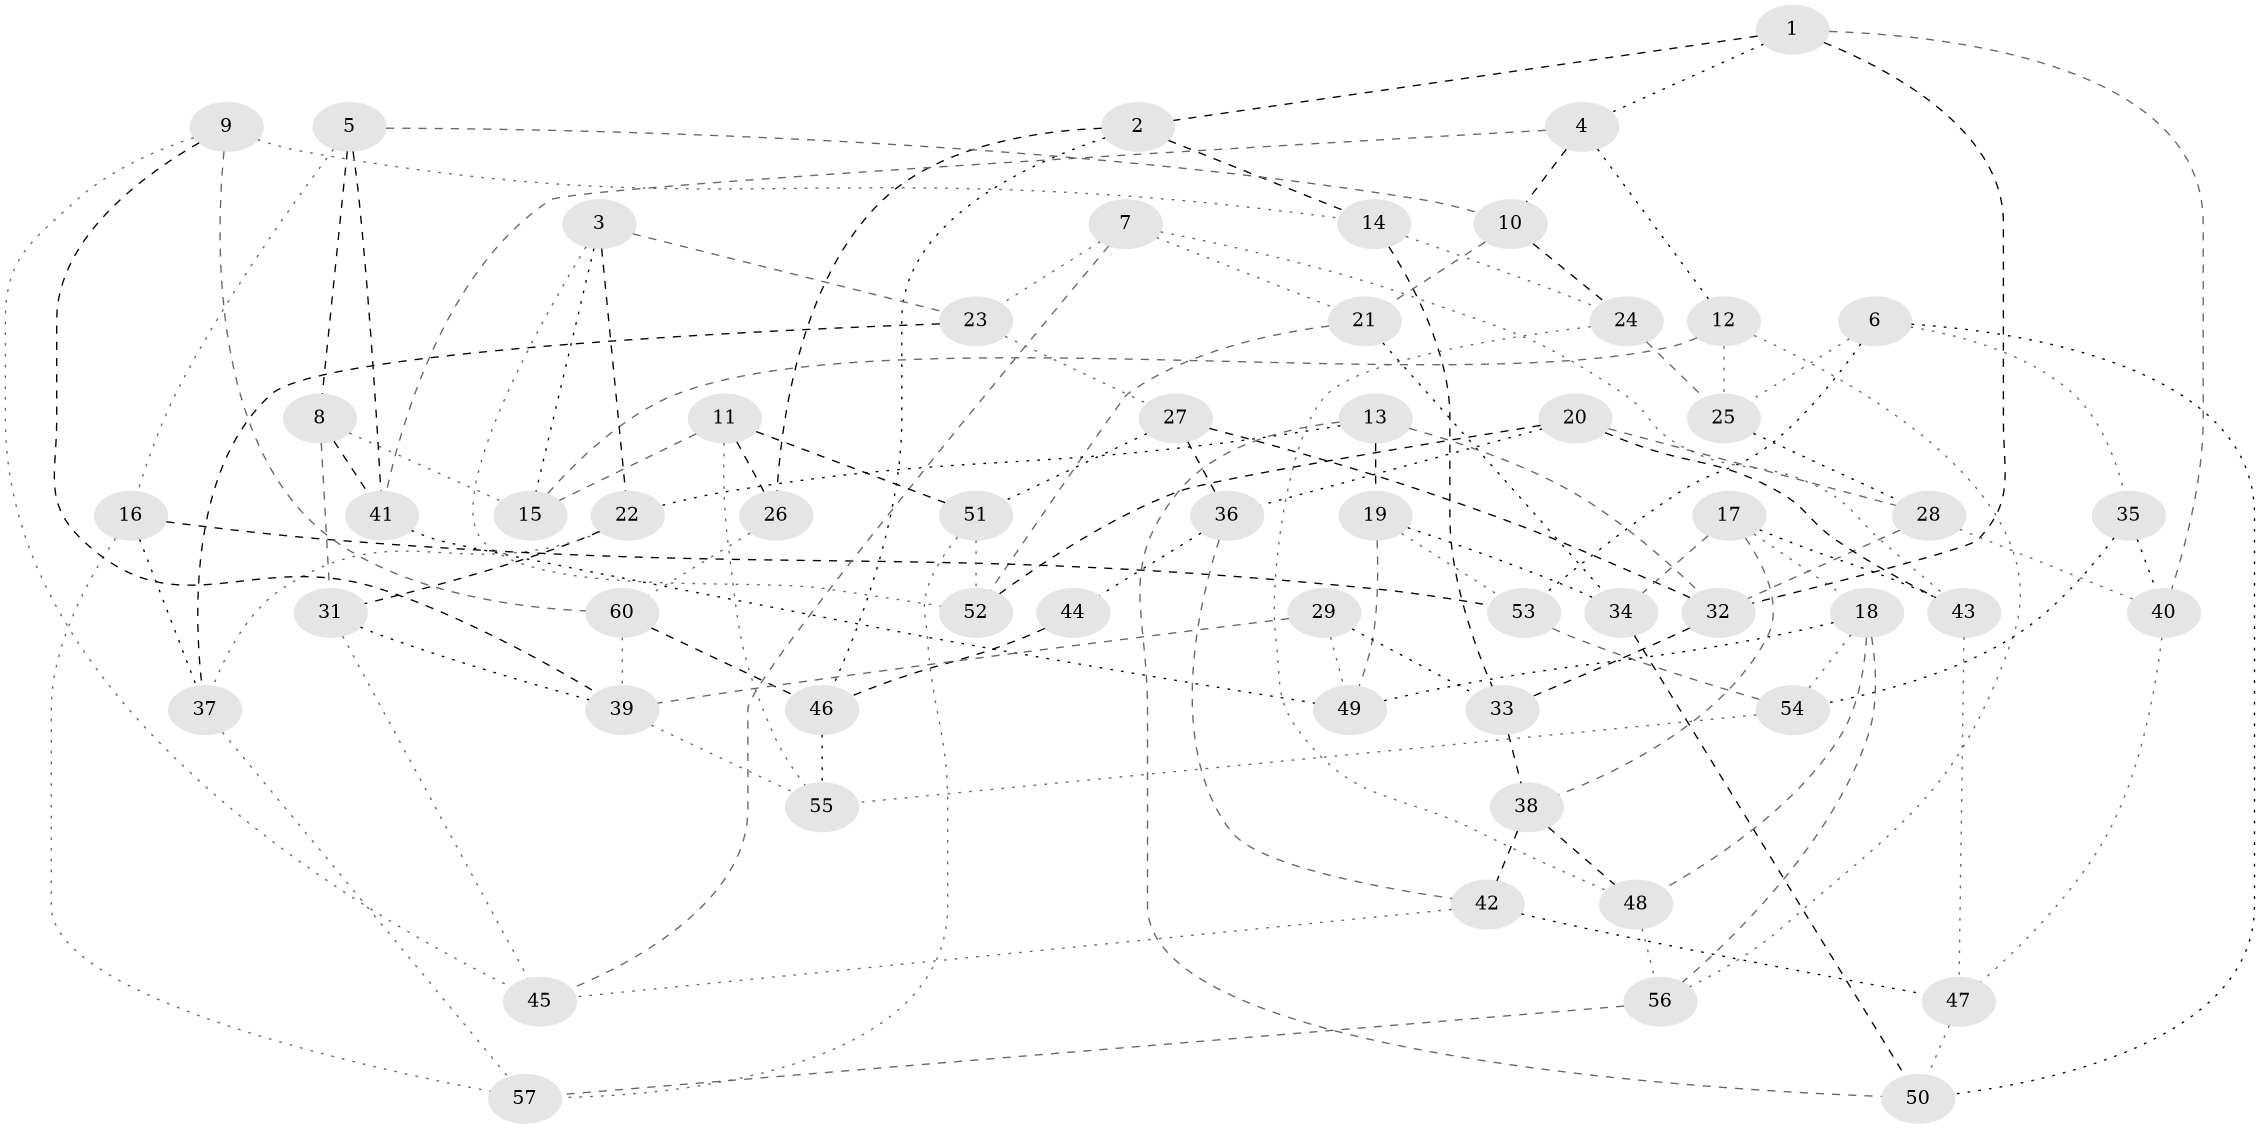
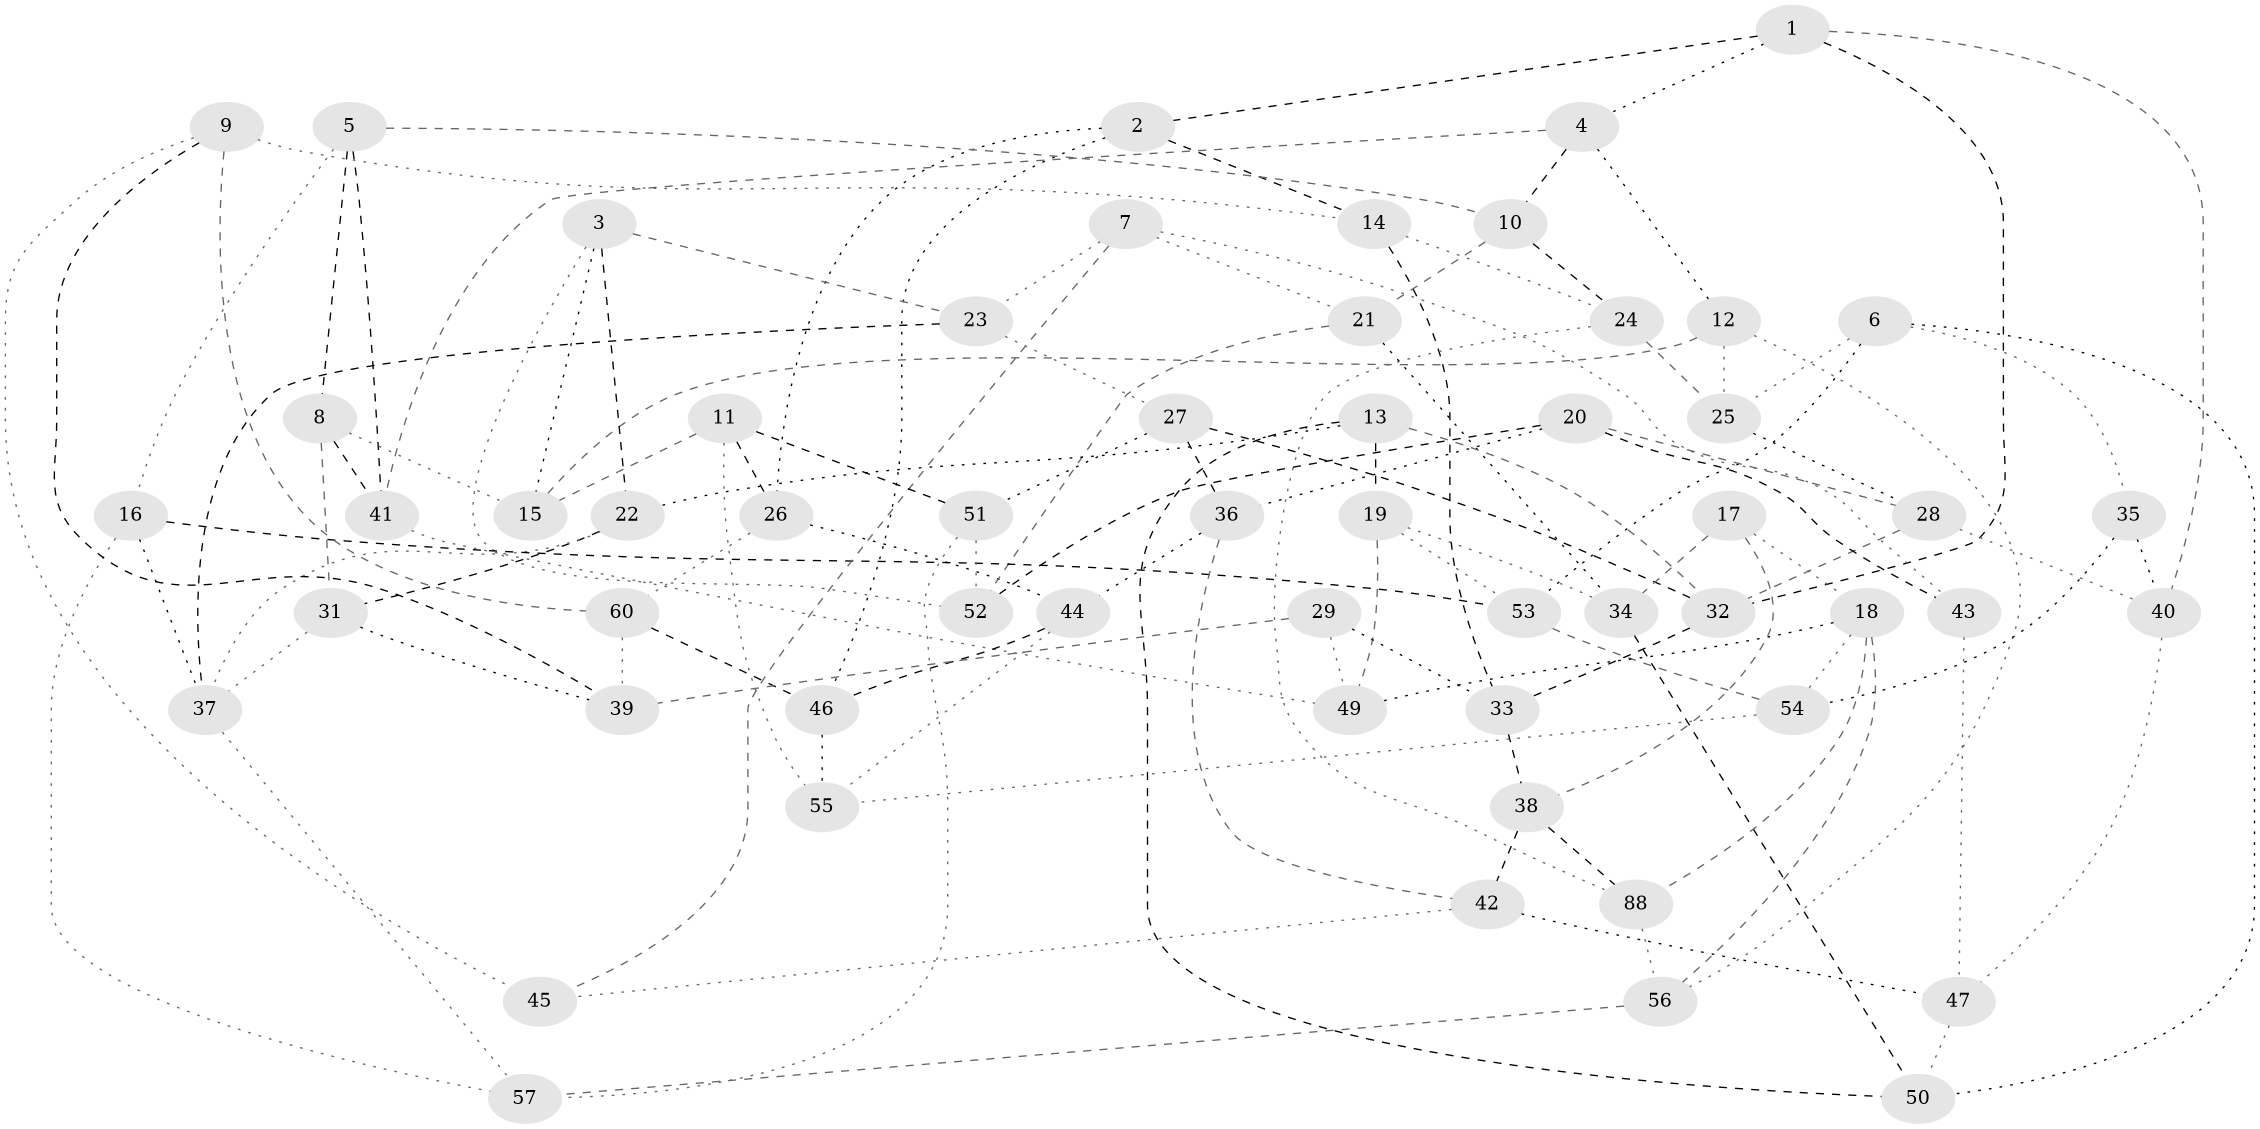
edge "2" -- "26": style dashed -> dotted
edge "26" -- "44": added
edge "19" -- "34": color black -> gray40
edge "17" -- "43": removed
edge "41" -- "49": color black -> gray40
edge "39" -- "55": now "44" -- "55"
edge "31" -- "45": now "31" -- "37"
node "48": label "48" -> "88"
edge "13" -- "50": color gray40 -> black
